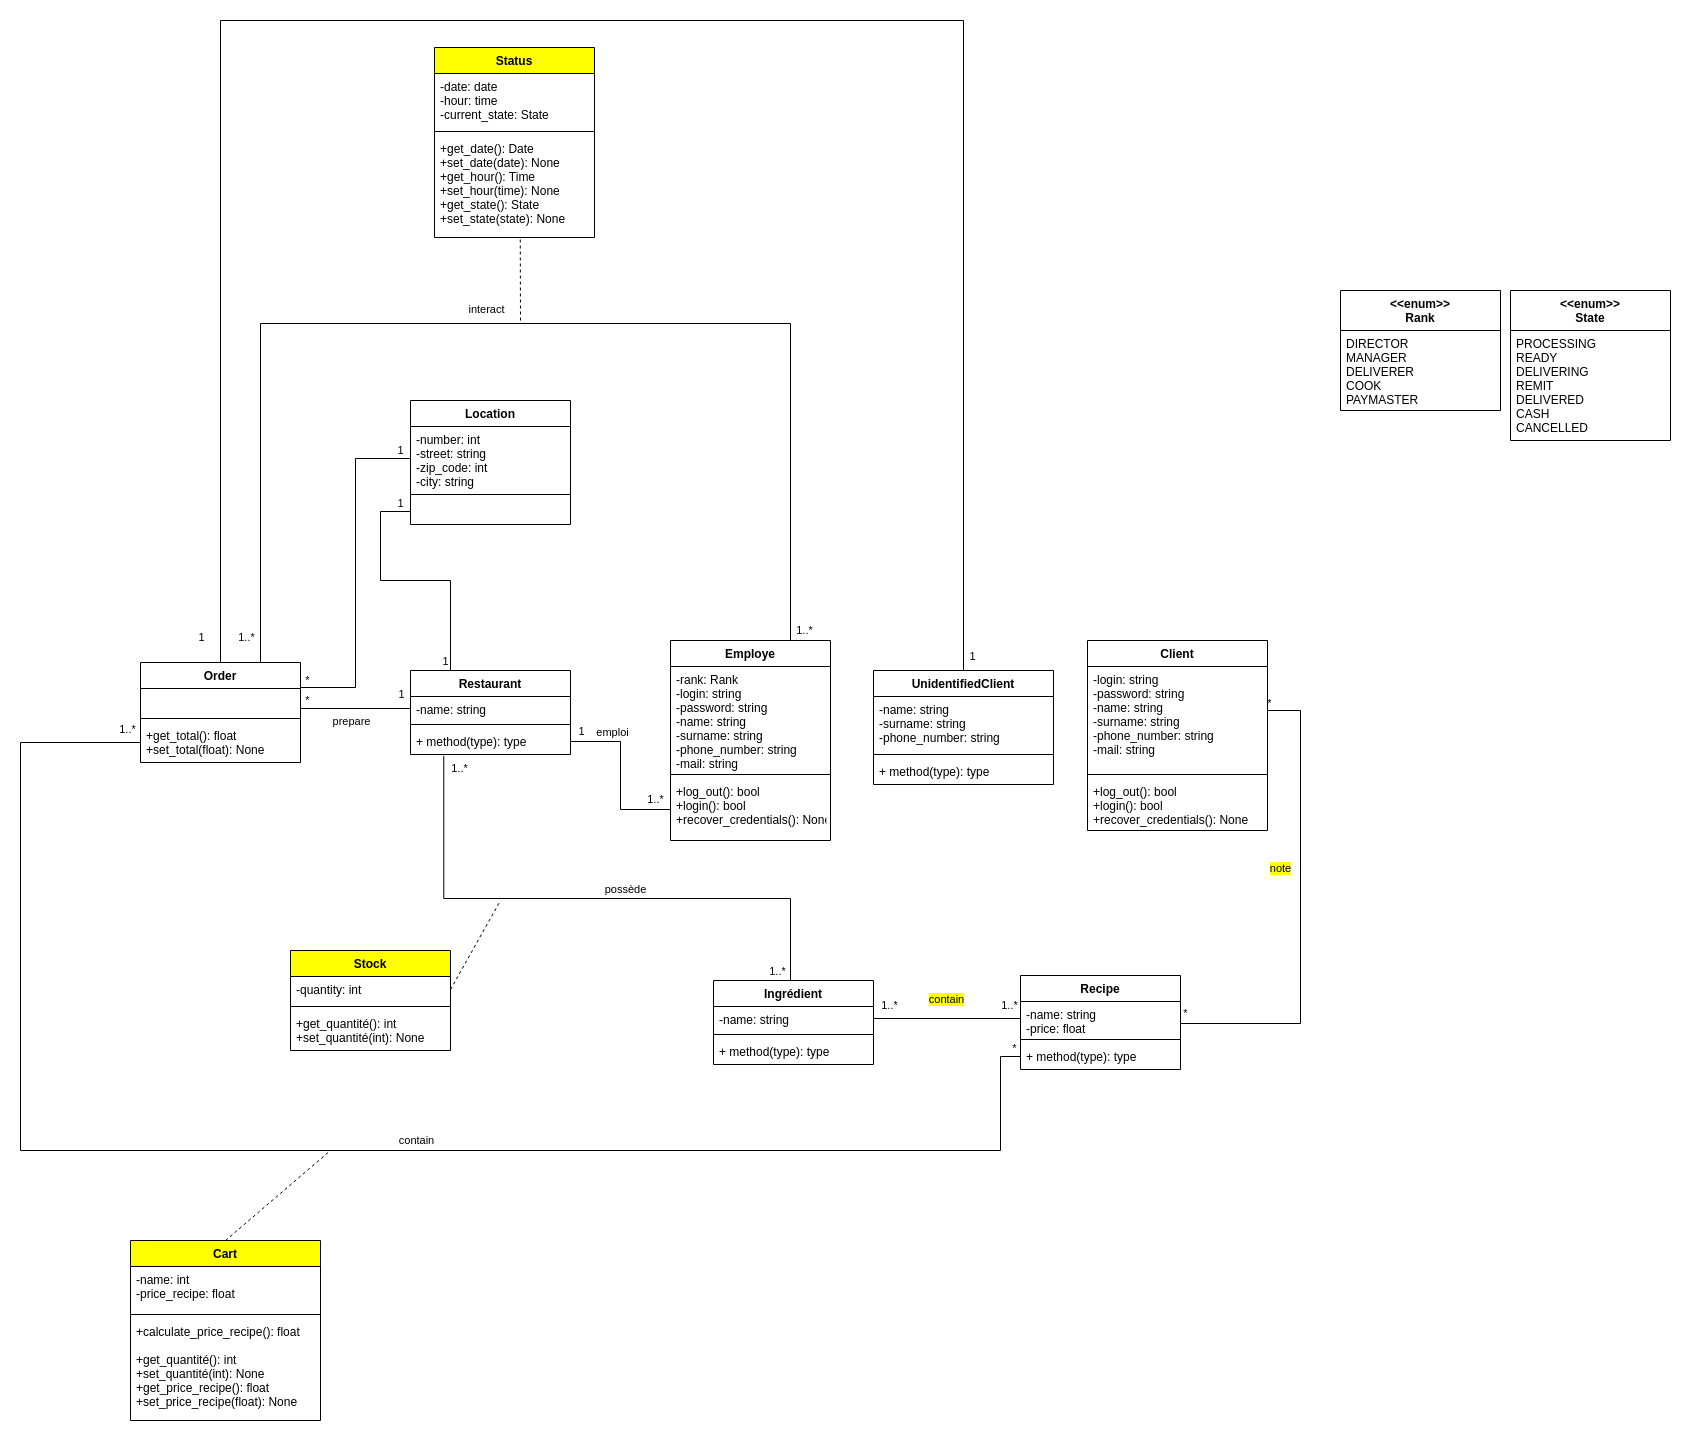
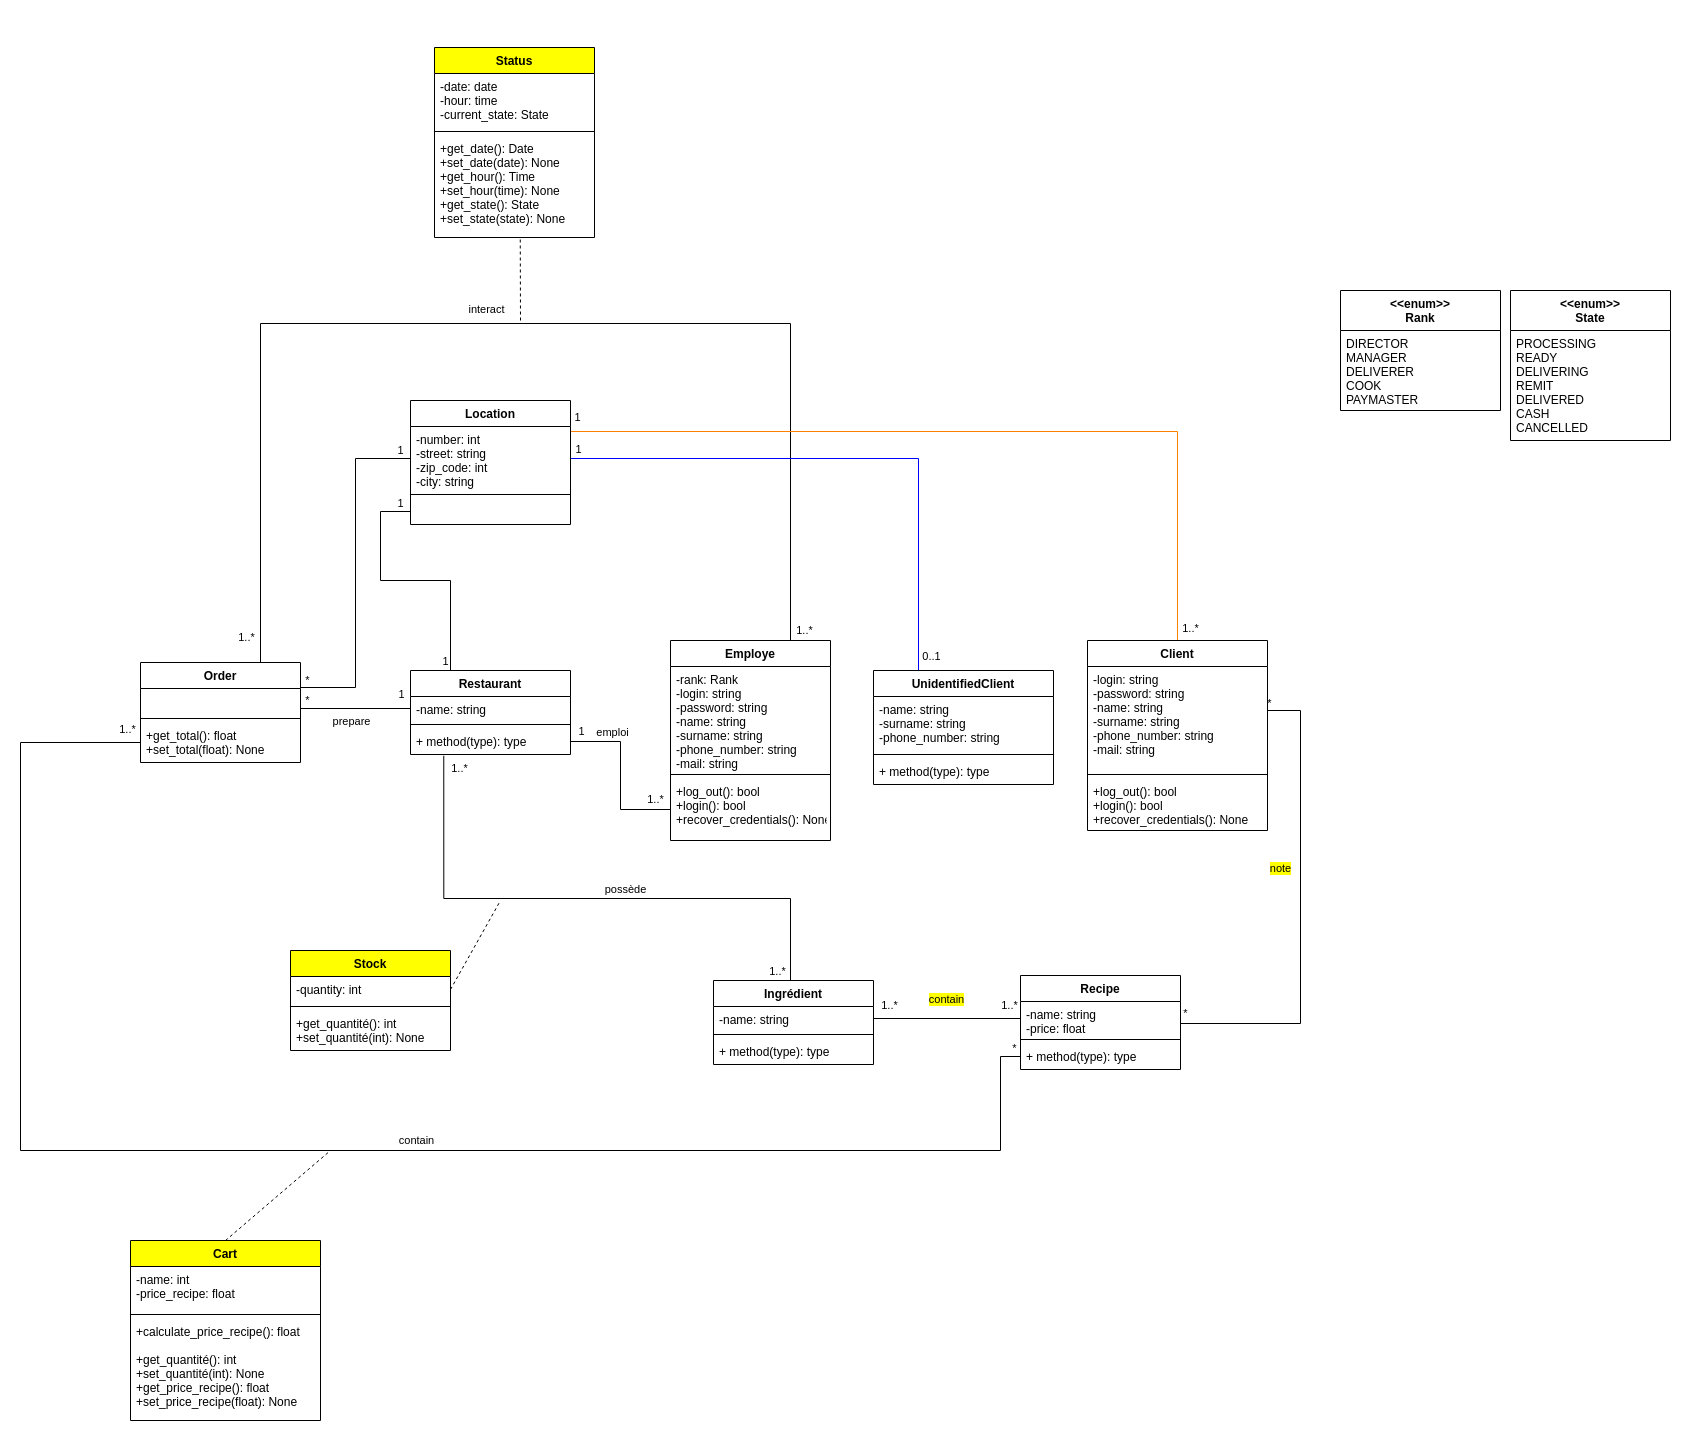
edge "Order" -- "UnidentifiedClient": removed, labels "1", "1"
edge "Location" -- "Client": added, labels "1", "1..*"
edge "-number: int -street: string -zip_code: int -city: string" -- "UnidentifiedClient": added, labels "1", "0..1"
